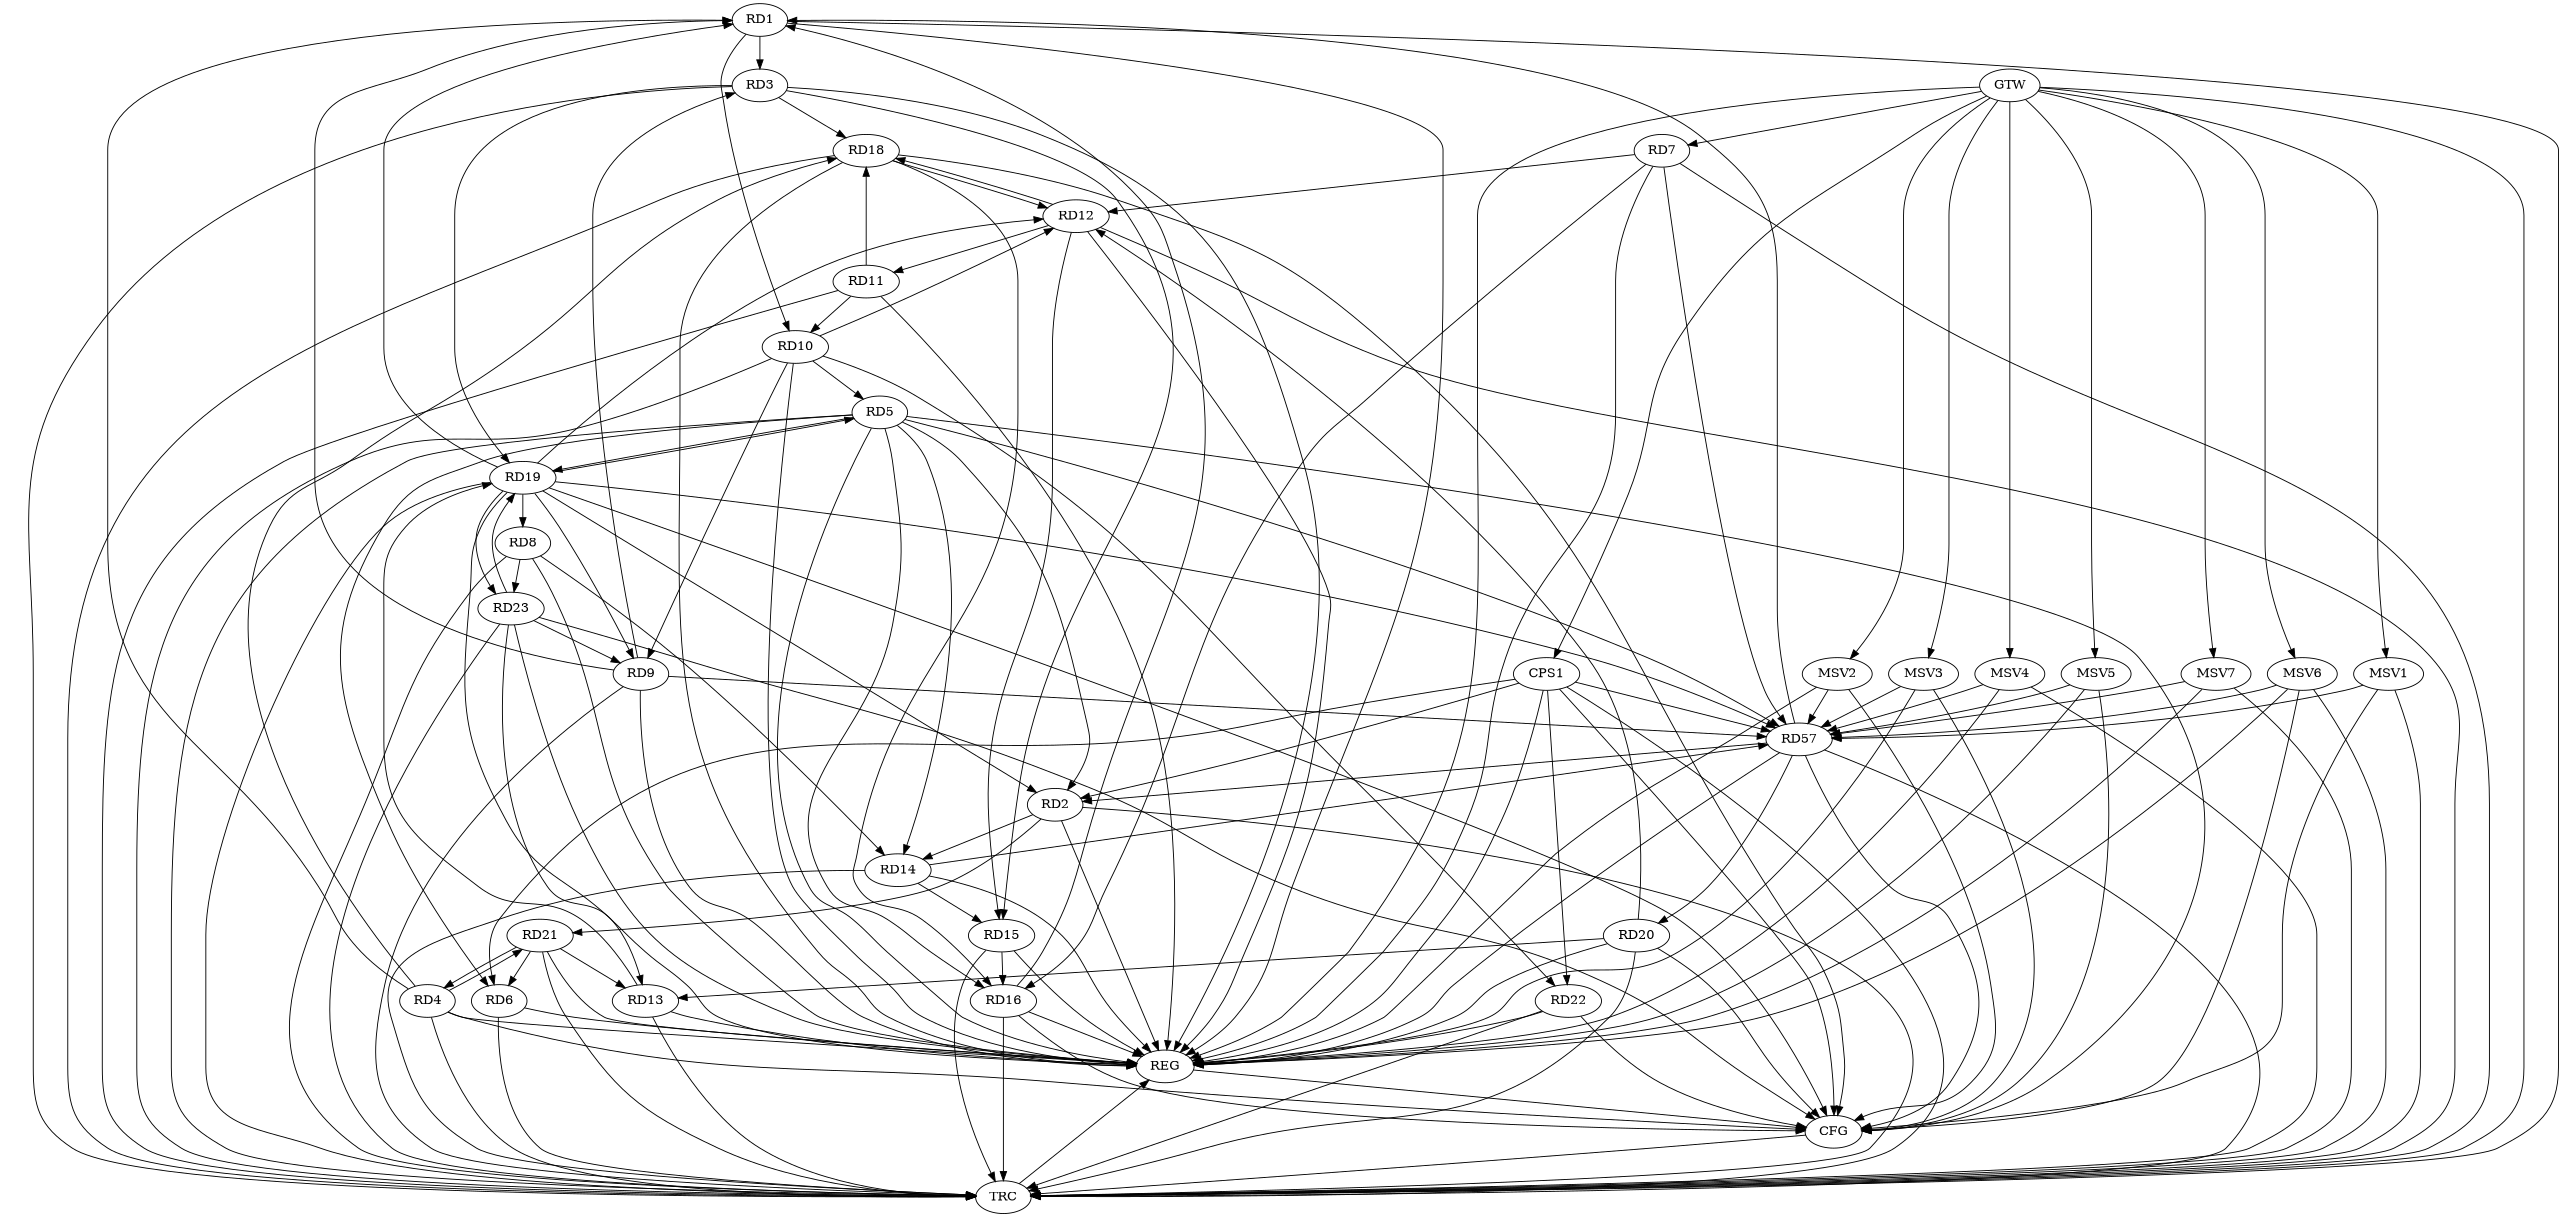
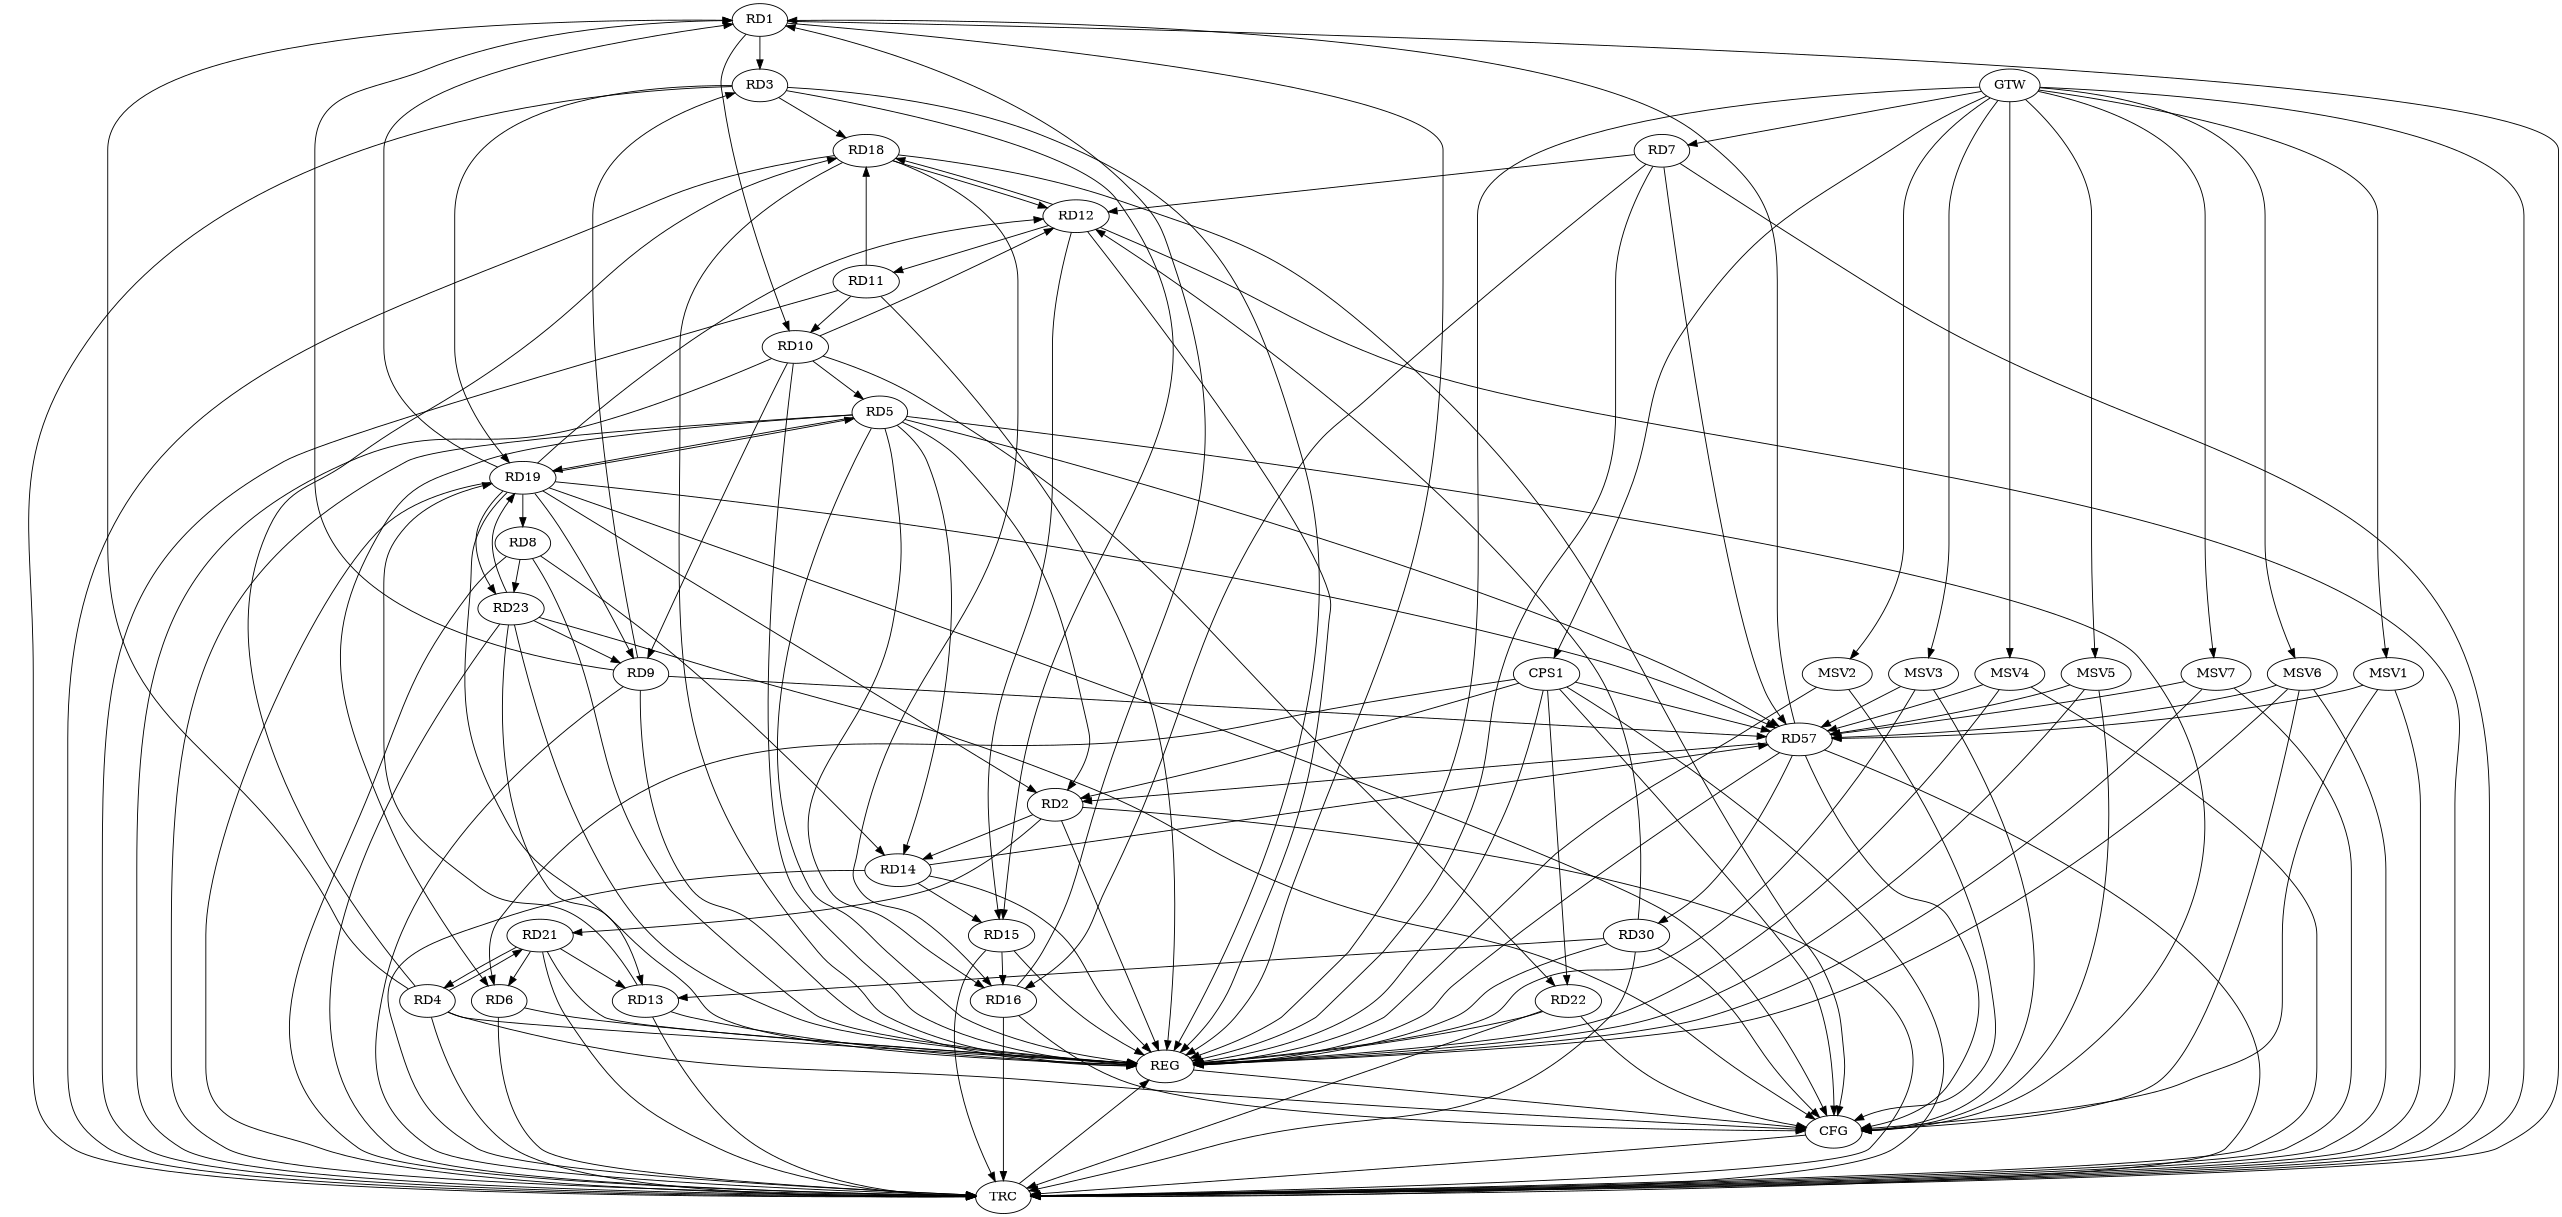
edge "MSV2" -> "RD57": removed
node "RD20": label "RD20" -> "RD30"
edge "RD16" -> "REG": removed
